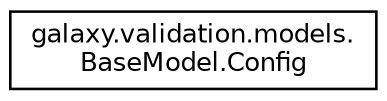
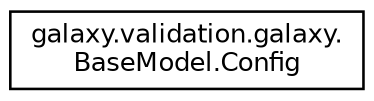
node "galaxy.validation.models. BaseModel.Config": label "galaxy.validation.models. BaseModel.Config" -> "galaxy.validation.galaxy. BaseModel.Config"
